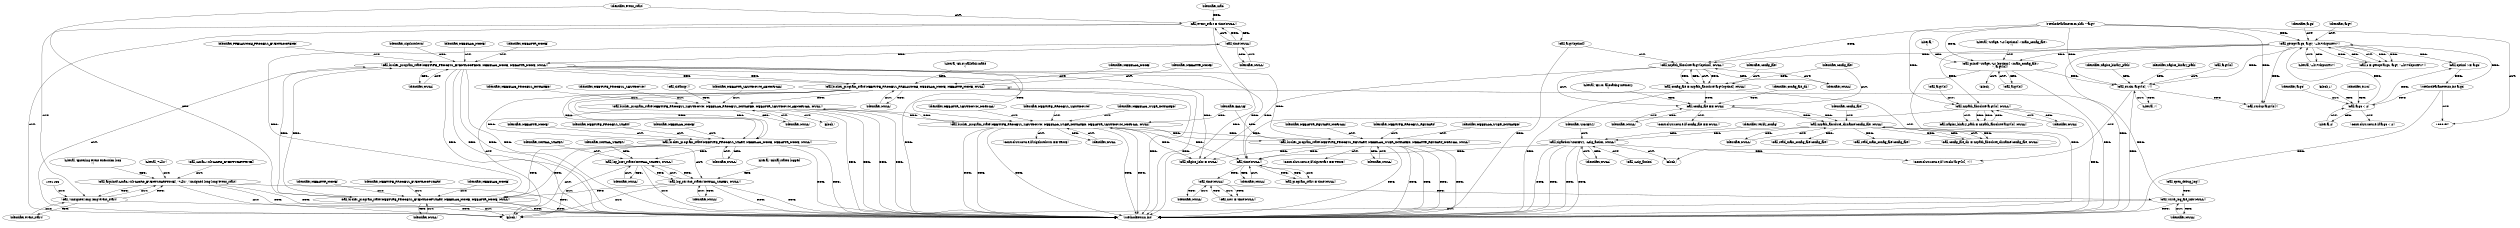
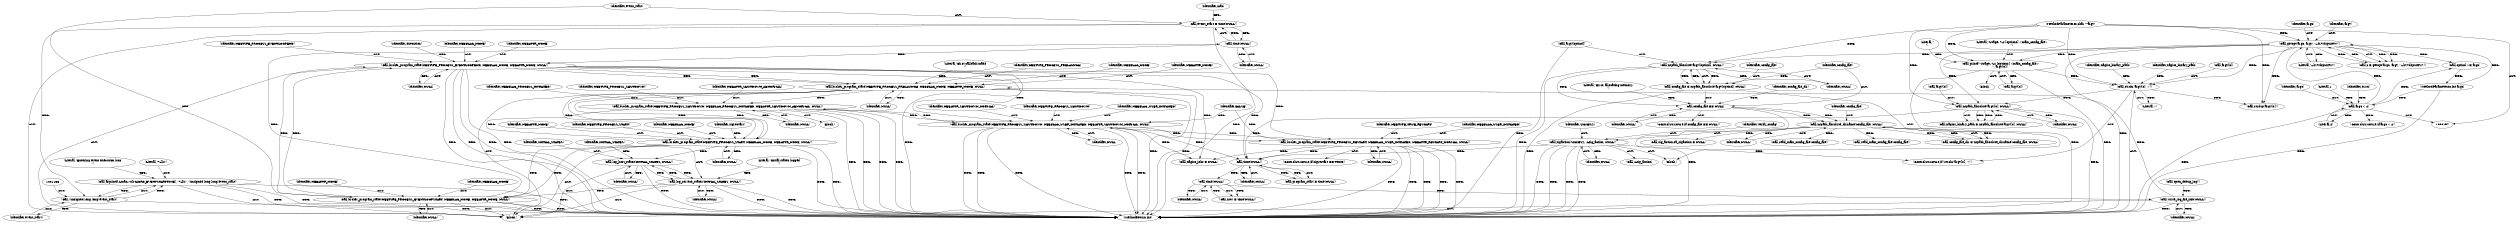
edge "(Identifier,mac)" -> "(Call,event_start = time(NULL))": label "DDG: " -> "CFG: "
node "(Identifier,PRELAUNCH_PROCESS_EVENTLOOPEND)": label "(Identifier,PRELAUNCH_PROCESS_EVENTLOOPEND)" -> "(Identifier,NEBTYPE_PROCESS_EVENTLOOPEND)"
node "(Identifier,sigshutdown)": label "(Identifier,sigshutdown)" -> "(Identifier,execution)"
node "(Identifier,NEBTYPE_PROCESS_PRELAUNCH)": added
edge "(Call,nspath_absolute(argv[optind], NULL))" -> "(Call,nagios_iobs = NULL)": now "(Call,nspath_absolute(argv[optind], NULL))" -> "(MethodReturn,int)"
node "(Call,cleanup())": removed
edge "(Call,nspath_absolute(argv[optind], NULL))" -> "(Call,config_file == NULL)": label "AST: " -> "DDG: "
node "(Block,1)": label "(Block,1)" -> "(Literal,1)"
edge "(Call,config_file = nspath_absolute(argv[optind], NULL))" -> "(Call,config_file == NULL)": label "DDG: " -> "AST: "
edge "(Call,strchr(argv[0], '/'))" -> "(Call,nspath_absolute(argv[0], NULL))": added, label "DDG:"
edge "(MethodParameterIn,int argc)" -> "1000197": now "(Call,argc < 2)" -> "1000197"
edge "(Call,event_start = time(NULL))" -> "(Call,(unsigned long long)event_start)": label "AST: " -> "DDG: "
edge "(Call,argc < 2)" -> "(ControlStructure,if(argc < 2))": label "AST: " -> "DDG: "
node "(Identifier,sigrestart)": added
node "(Identifier,NEBATTR_RESTART_NORMAL)": removed
node "(Identifier,NEBTYPE_PROCESS_RESTART)": label "(Identifier,NEBTYPE_PROCESS_RESTART)" -> "(Identifier,NEBTYPE_TRUE_RESTART)"
edge "(Identifier,verify_config)" -> "(Call,sigaction(SIGXFSZ, &sig_action, NULL))": label "CFG: " -> "AST: "
edge "(Call,nspath_absolute_dirname(config_file, NULL))" -> "(Call,sigaction(SIGXFSZ, &sig_action, NULL))": label "DDG: " -> "AST: "
node "(ControlStructure,if(sigshutdown == TRUE))": removed
node "(Call,sig_action.sa_sigaction = NULL)": added
edge "(Call,strchr(argv[0], '/'))" -> "(MethodReturn,int)": label "DDG: " -> "AST: "
edge "(Call,&sig_action)" -> "(Call,sigaction(SIGXFSZ, &sig_action, NULL))": reversed
node "(Call,&mac->x[MACRO_EVENTSTARTTIME])": removed
edge "(Call,log_service_states(INITIAL_STATES, NULL))" -> "(Call,log_host_states(INITIAL_STATES, NULL))": label "AST: " -> "DDG: "
node "(Identifier,NEBTYPE_PROCESS_EVENTLOOPSTART)": removed
edge "(Call,log_host_states(INITIAL_STATES, NULL))" -> "(MethodReturn,int)": label "AST: " -> "DDG: "
edge "(Call,config_file == NULL)" -> "(MethodReturn,int)": added, label "DDG:"
edge "(Call,argc < 2)" -> "(MethodReturn,int)": added, label "DDG:"
